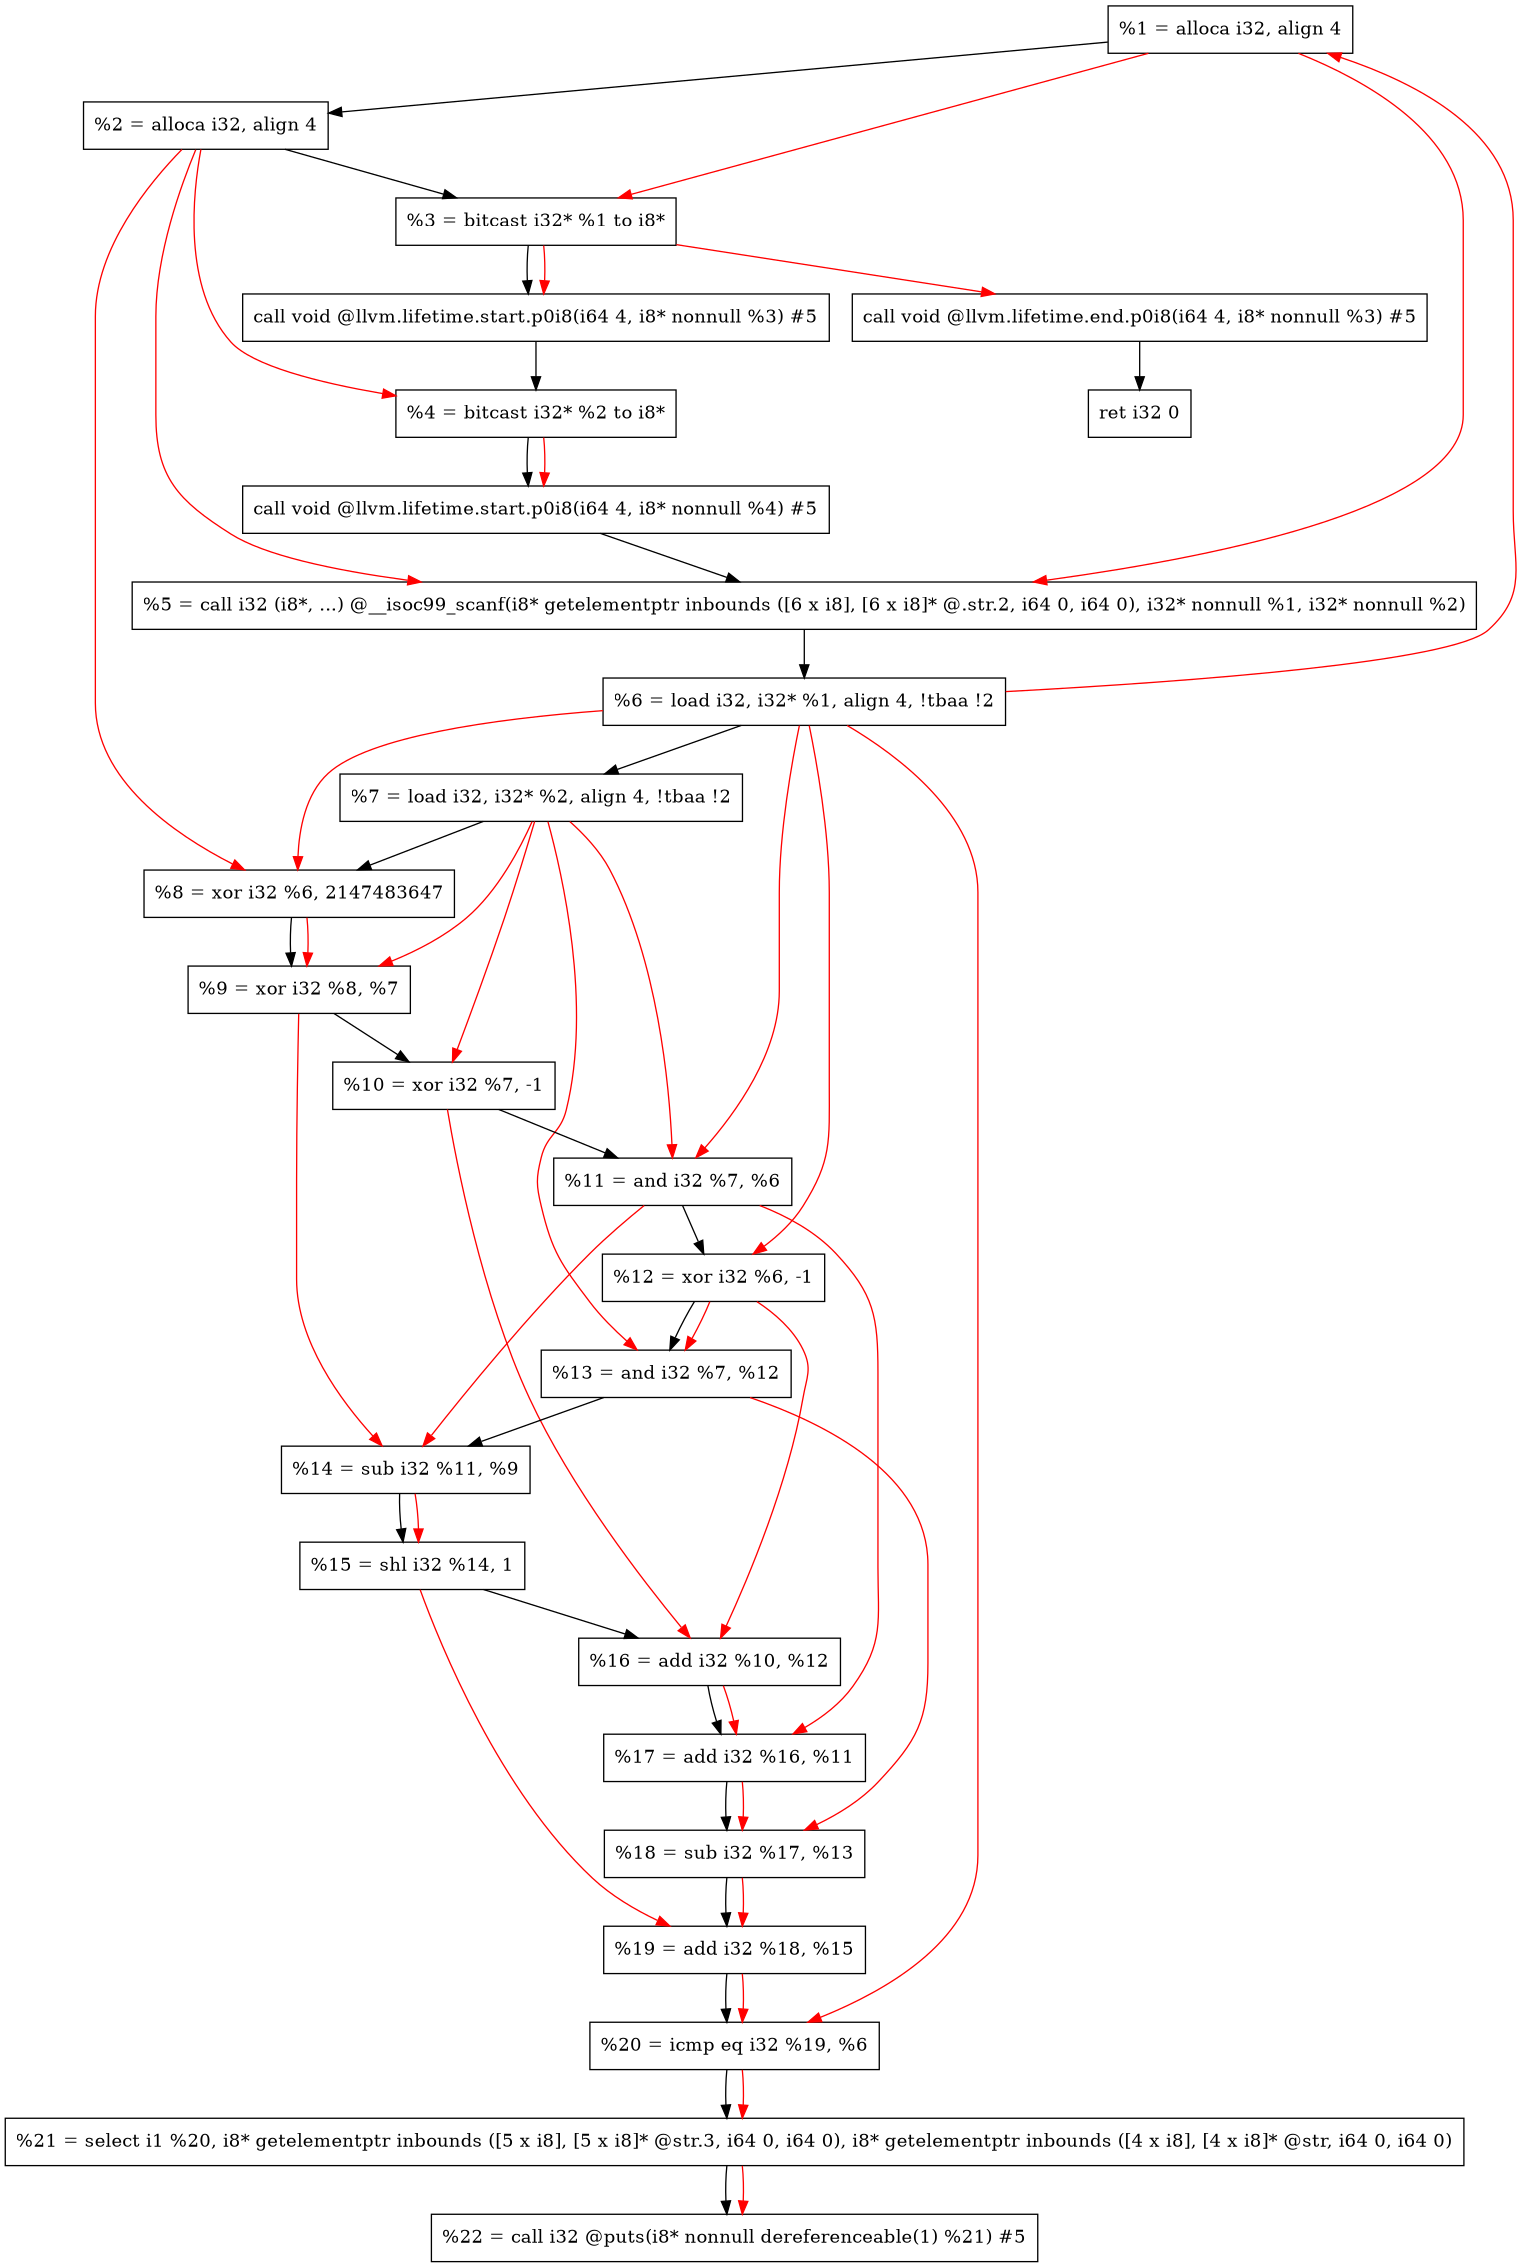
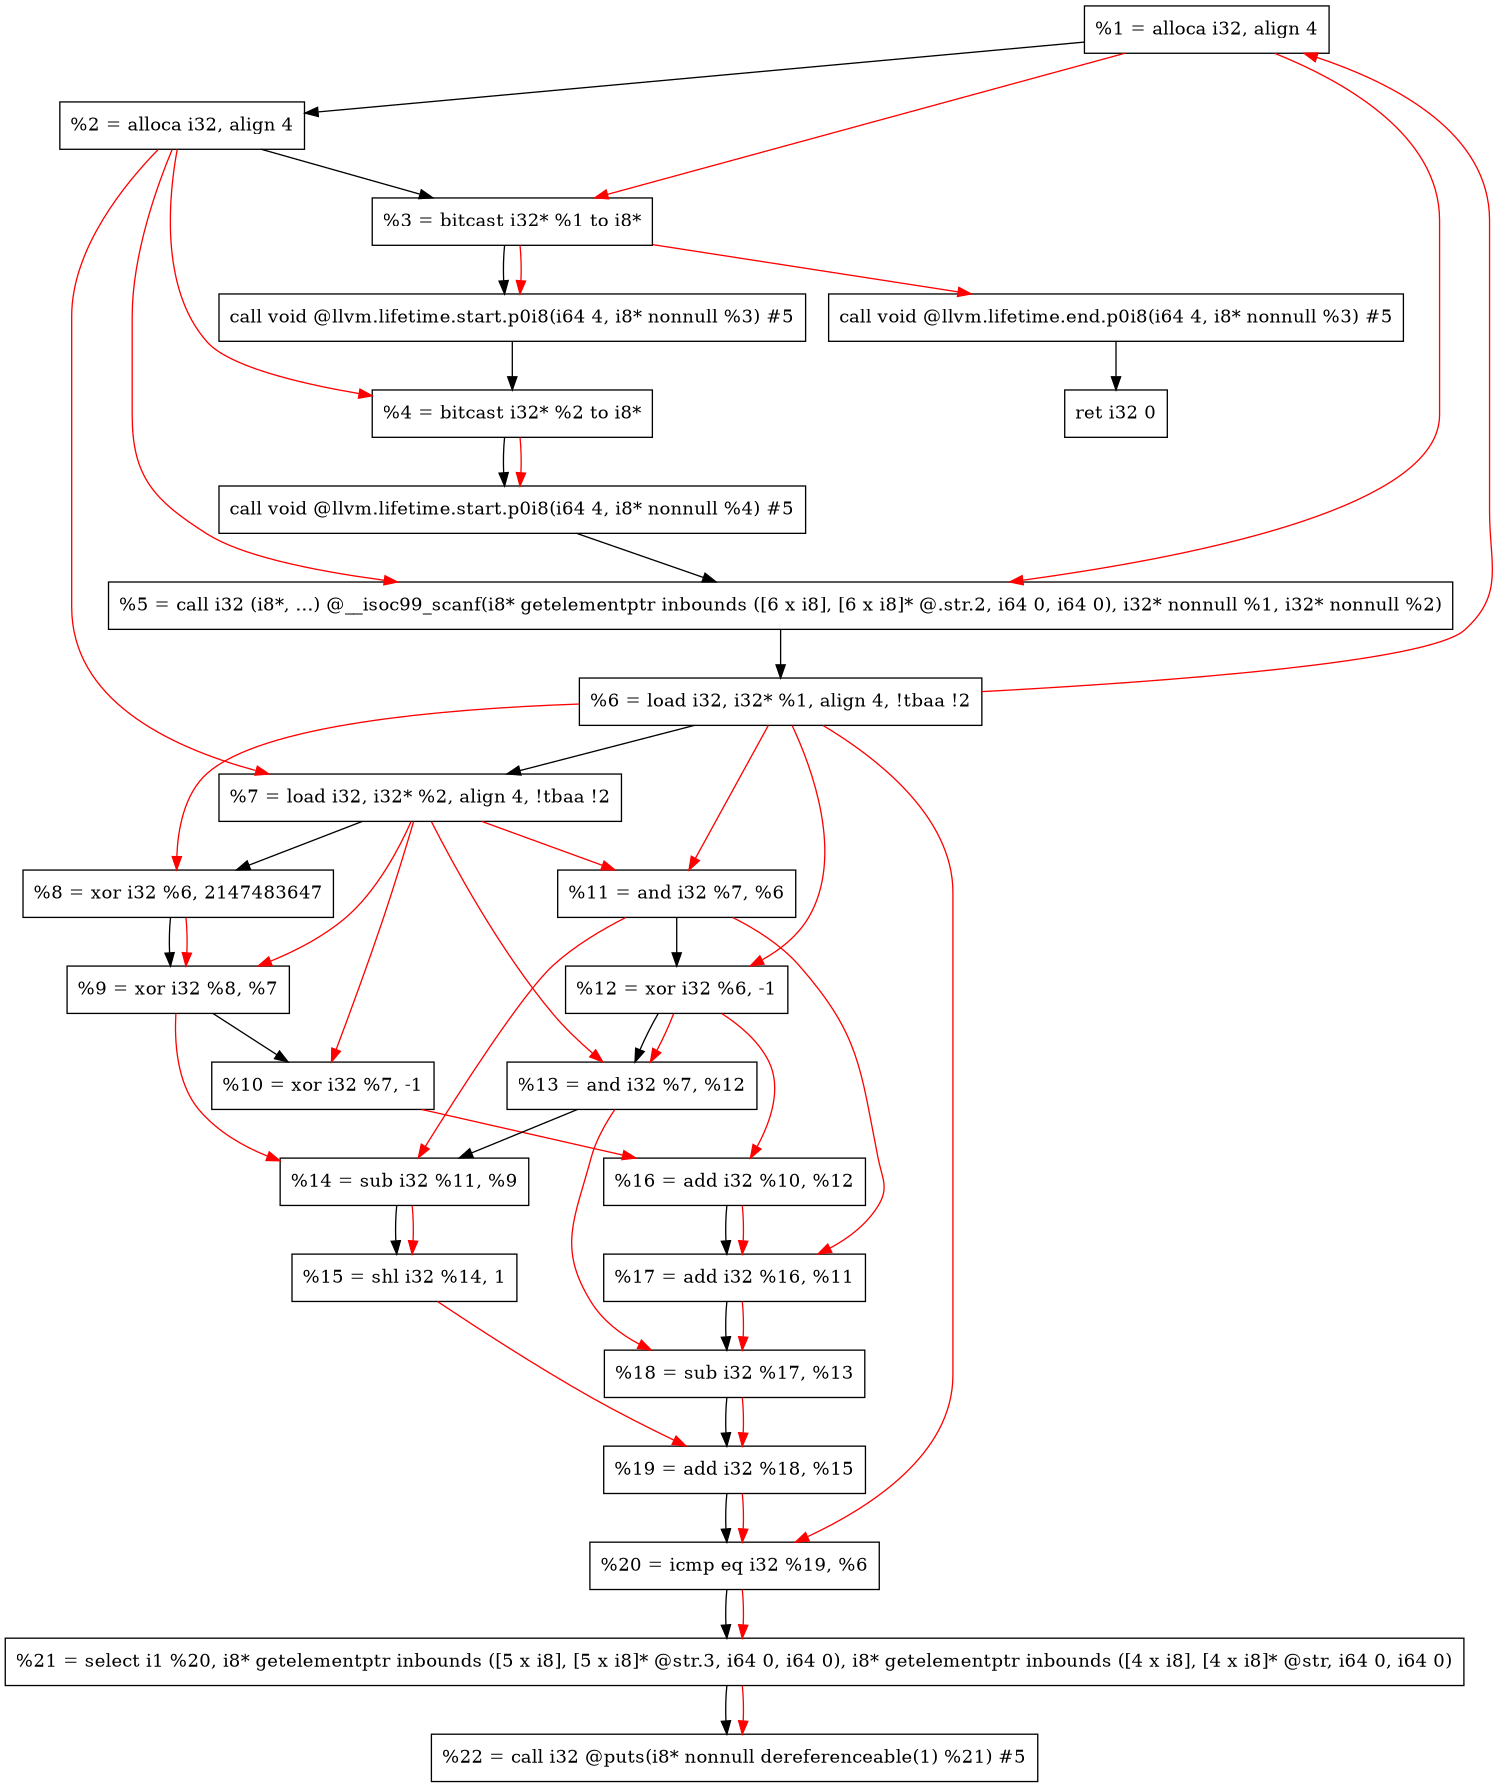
edge "%2 = alloca i32, align 4" -> "%8 = xor i32 %6, 2147483647": now "%2 = alloca i32, align 4" -> "%7 = load i32, i32* %2, align 4, !tbaa !2"
edge "%10 = xor i32 %7, -1" -> "%11 = and i32 %7, %6": removed
edge "%15 = shl i32 %14, 1" -> "%16 = add i32 %10, %12": removed
